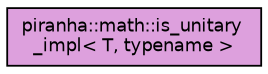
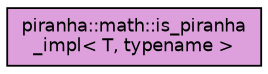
node "piranha::math::is_unitary _impl< T, typename >": label "piranha::math::is_unitary _impl< T, typename >" -> "piranha::math::is_piranha _impl< T, typename >"
